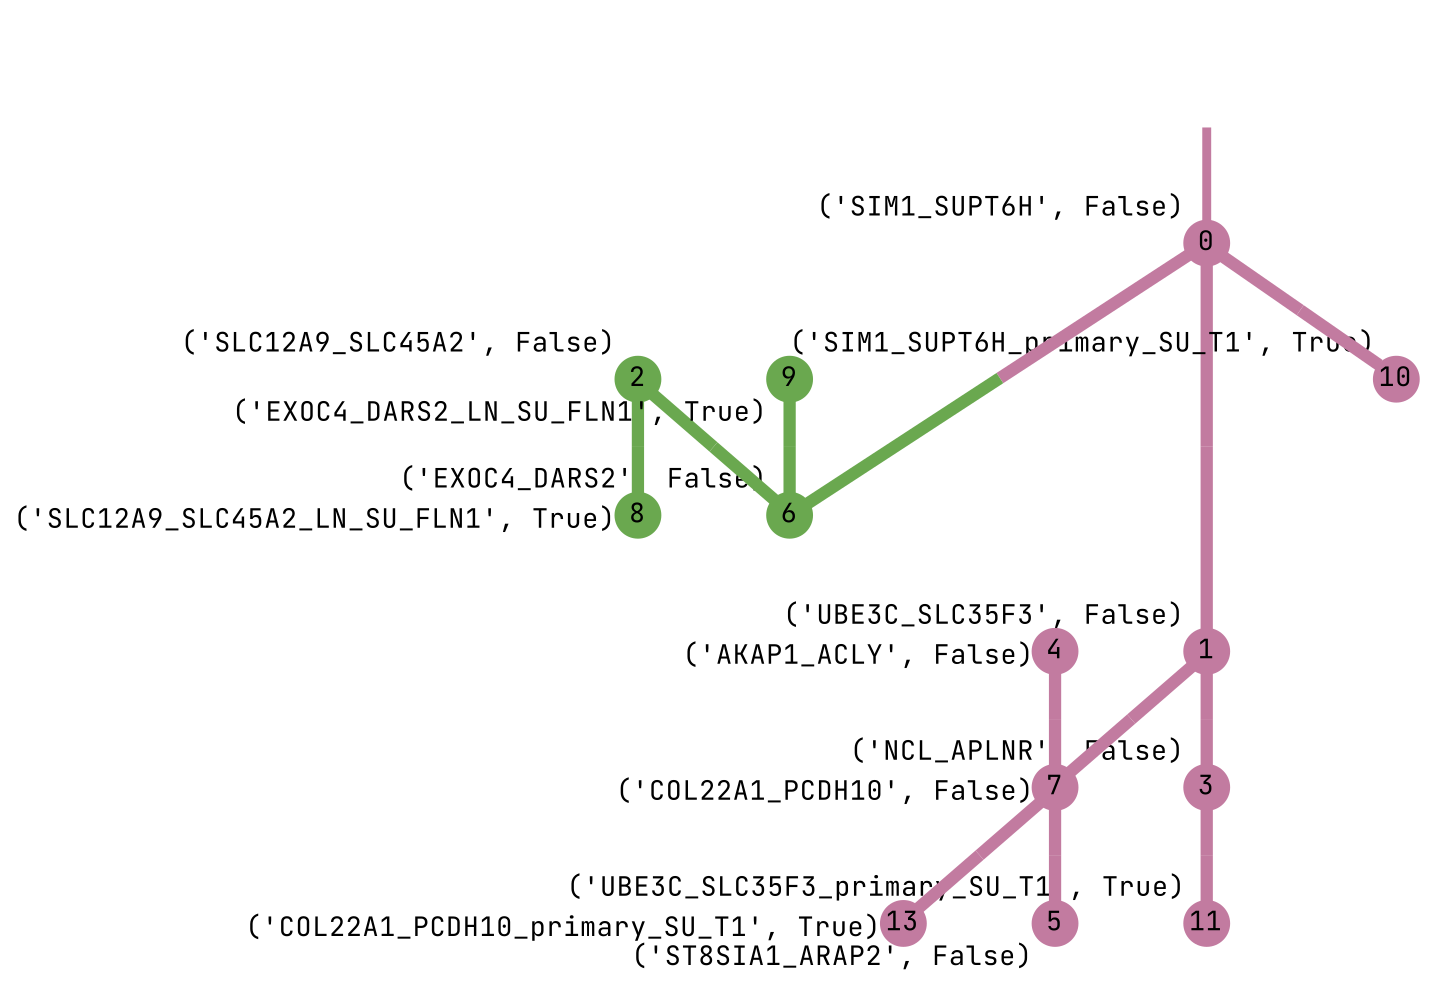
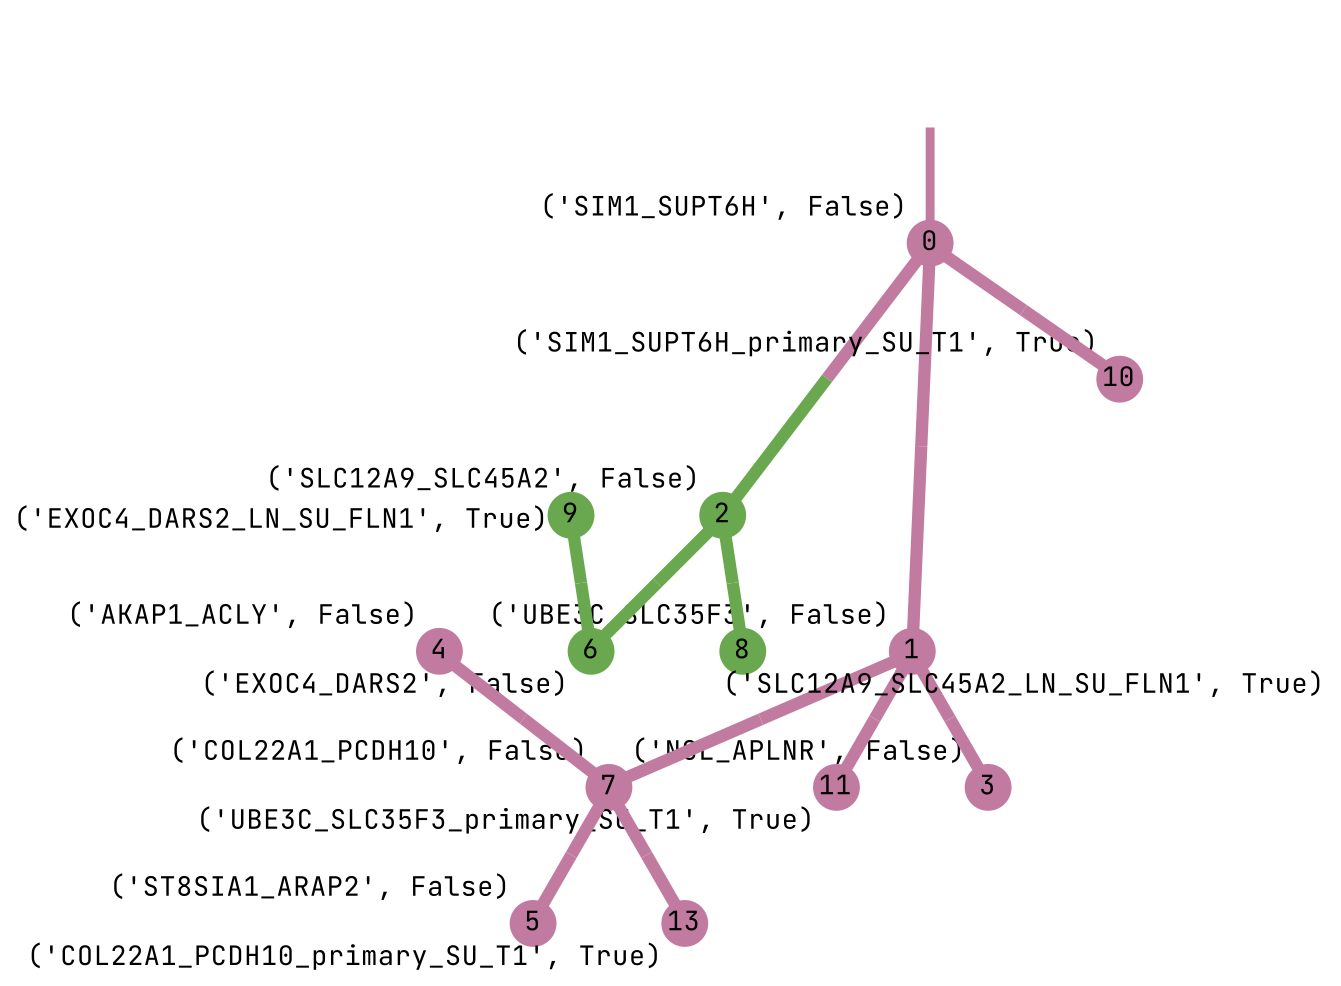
edge "0 ('SIM1_SUPT6H', False)" -> "6 ('EXOC4_DARS2', False)": now "0 ('SIM1_SUPT6H', False)" -> "2 ('SLC12A9_SLC45A2', False)"
edge "3 ('NCL_APLNR', False)" -> "11 ('UBE3C_SLC35F3_primary_SU_T1', True)": now "1 ('UBE3C_SLC35F3', False)" -> "11 ('UBE3C_SLC35F3_primary_SU_T1', True)"
